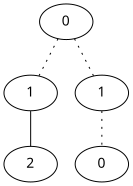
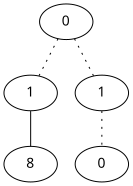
node "2": label "2" -> "8"
